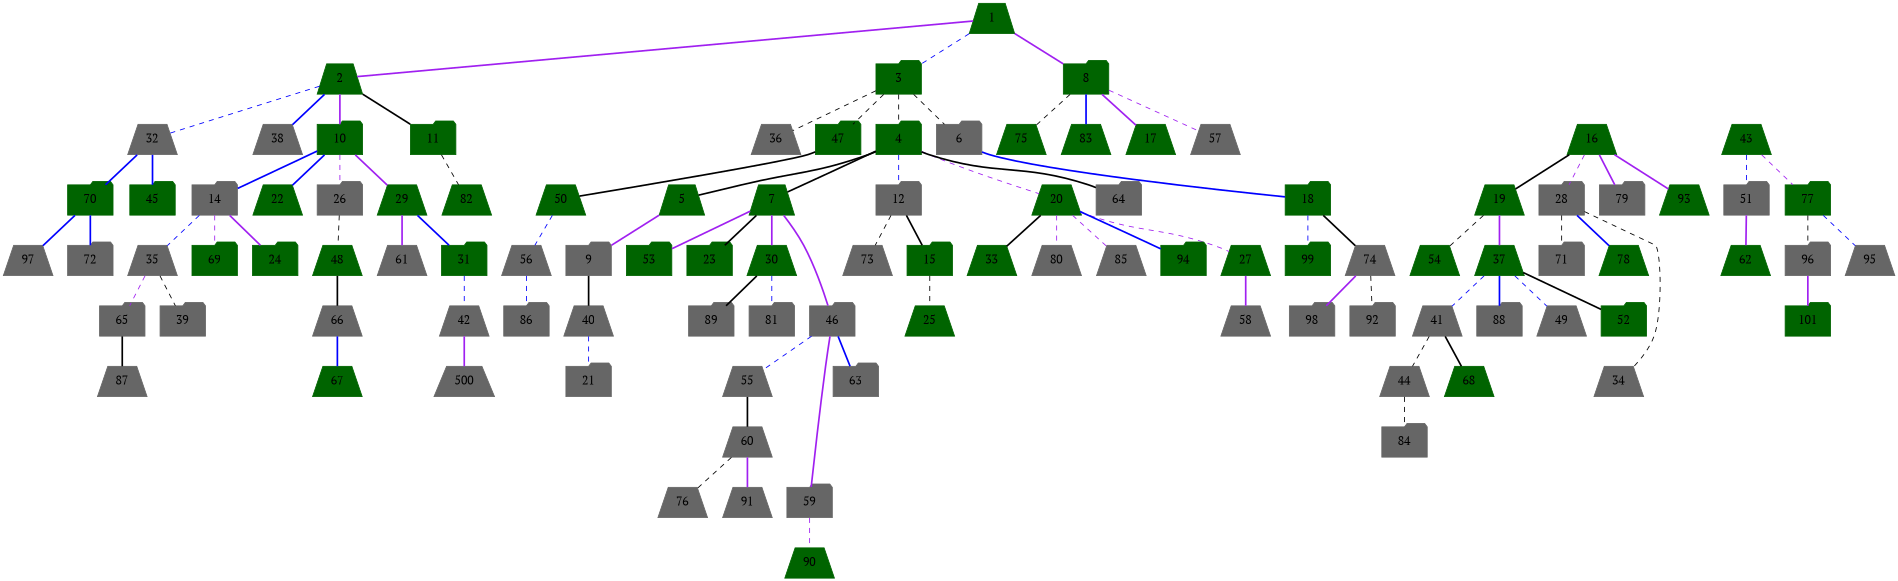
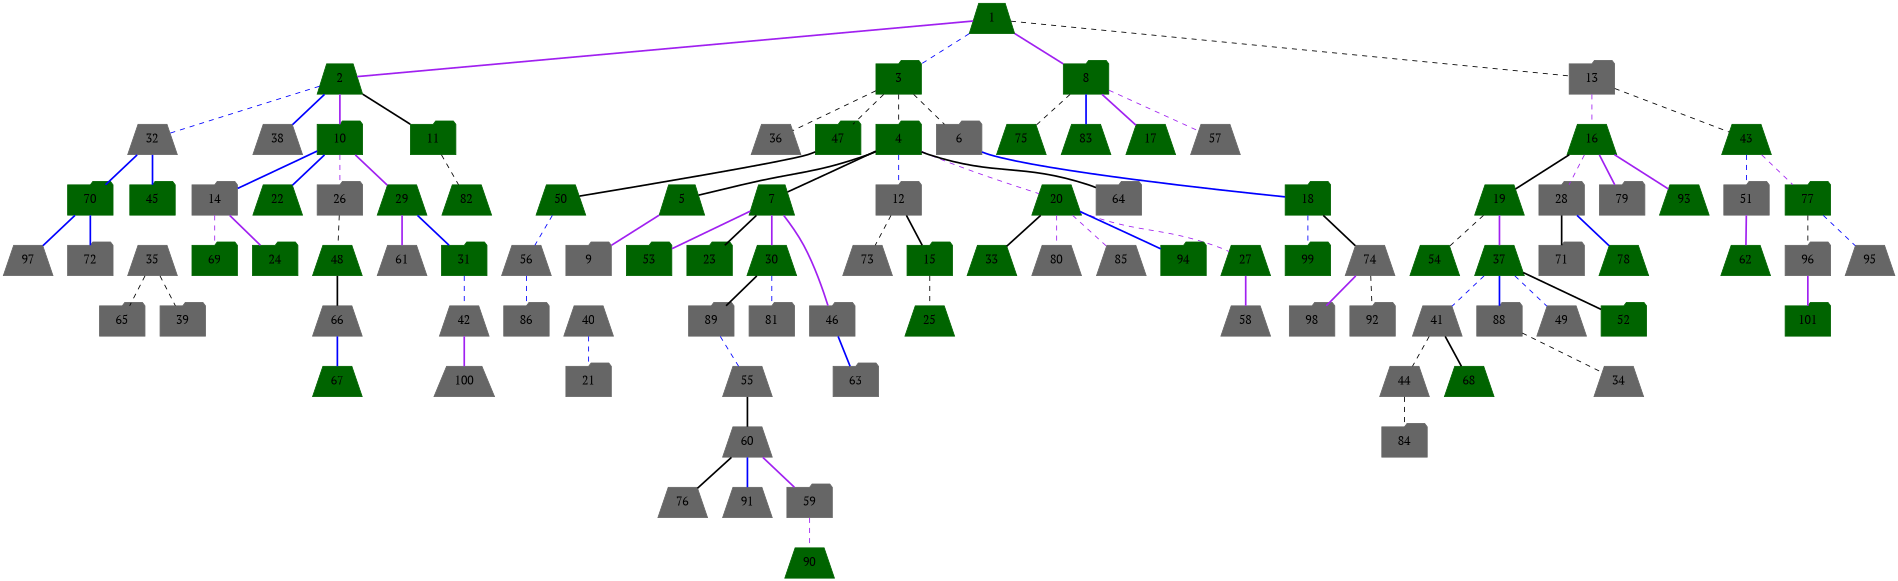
node "13": added
edge "28" -- "71": style dashed -> bold
edge "14" -- "35": removed
edge "28" -- "34": now "88" -- "34"
edge "35" -- "65": color purple -> black
edge "9" -- "40": removed
edge "46" -- "55": now "89" -- "55"
node "87": removed
node "500": label "500" -> "100"
edge "46" -- "59": now "60" -- "59"
edge "60" -- "91": color purple -> blue
edge "60" -- "76": style dashed -> bold
